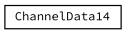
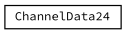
node "ChannelData14": label "ChannelData14" -> "ChannelData24"
